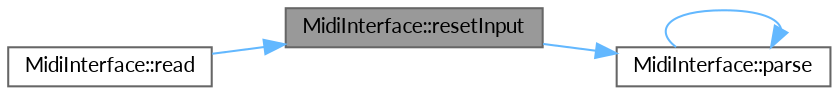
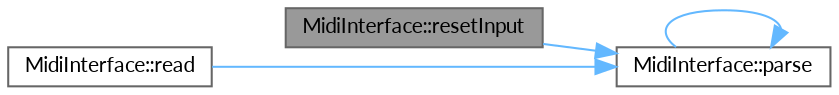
edge "MidiInterface::read" -> "MidiInterface::resetInput": now "MidiInterface::read" -> "MidiInterface::parse"
